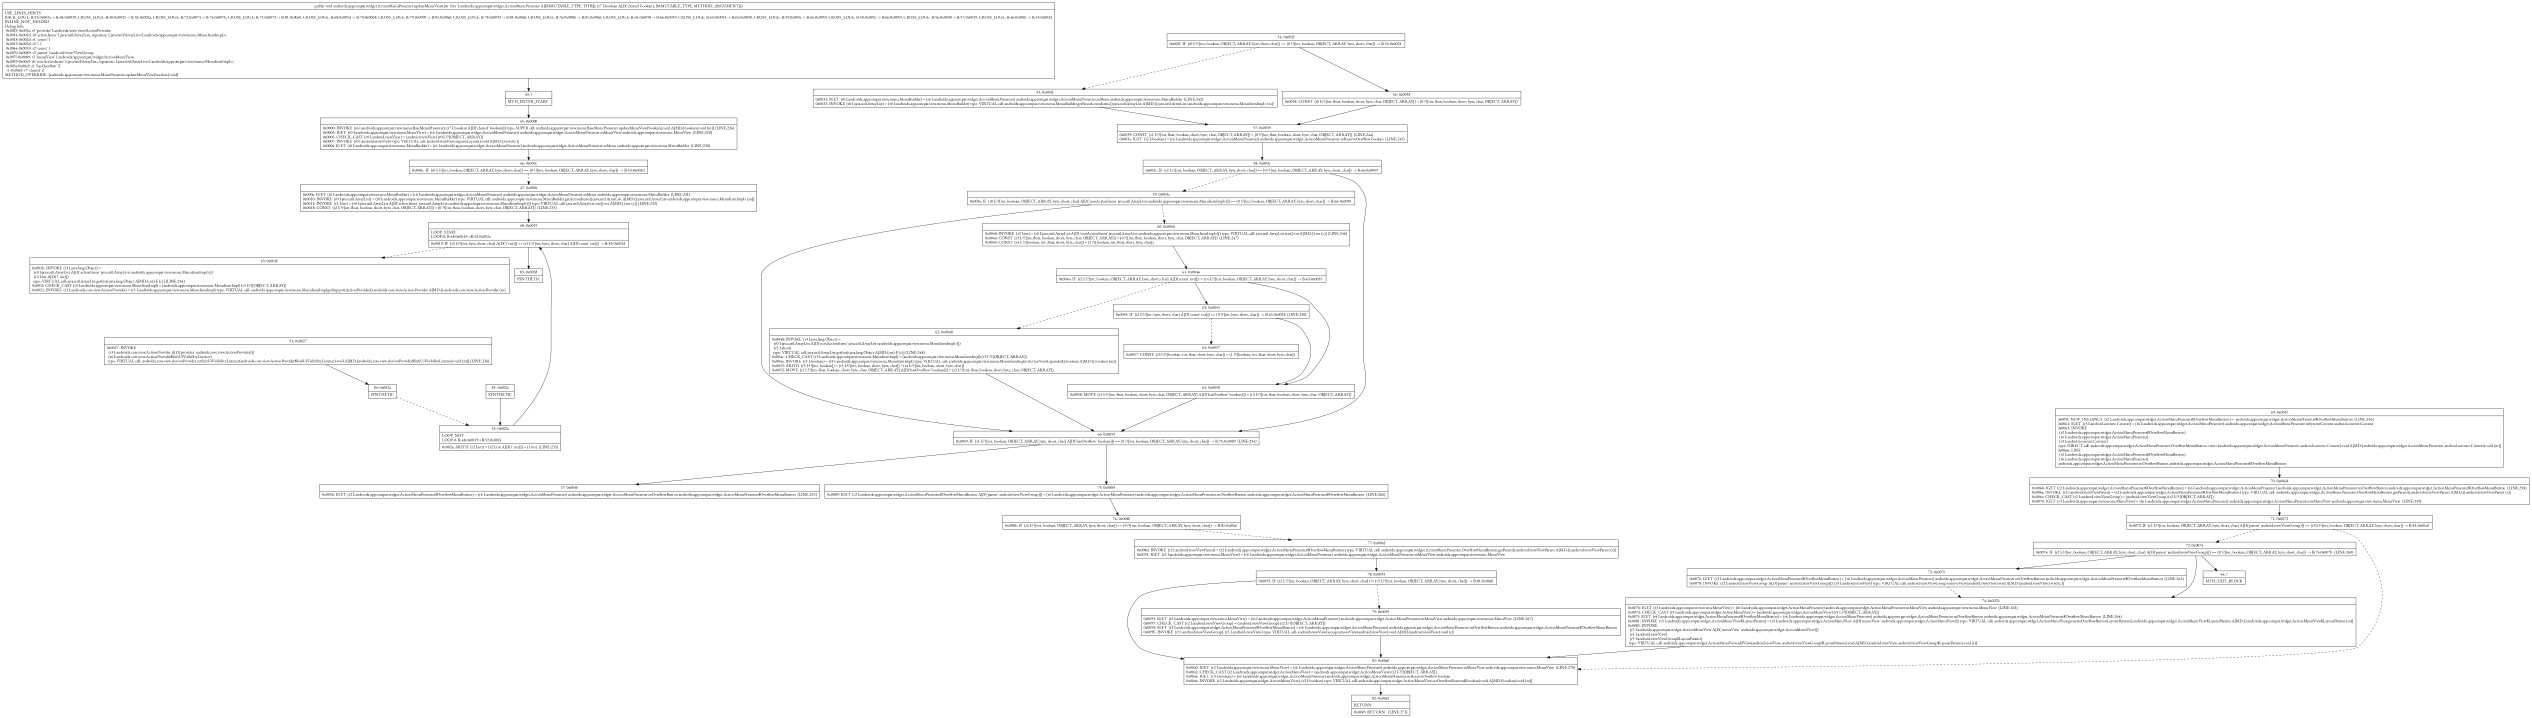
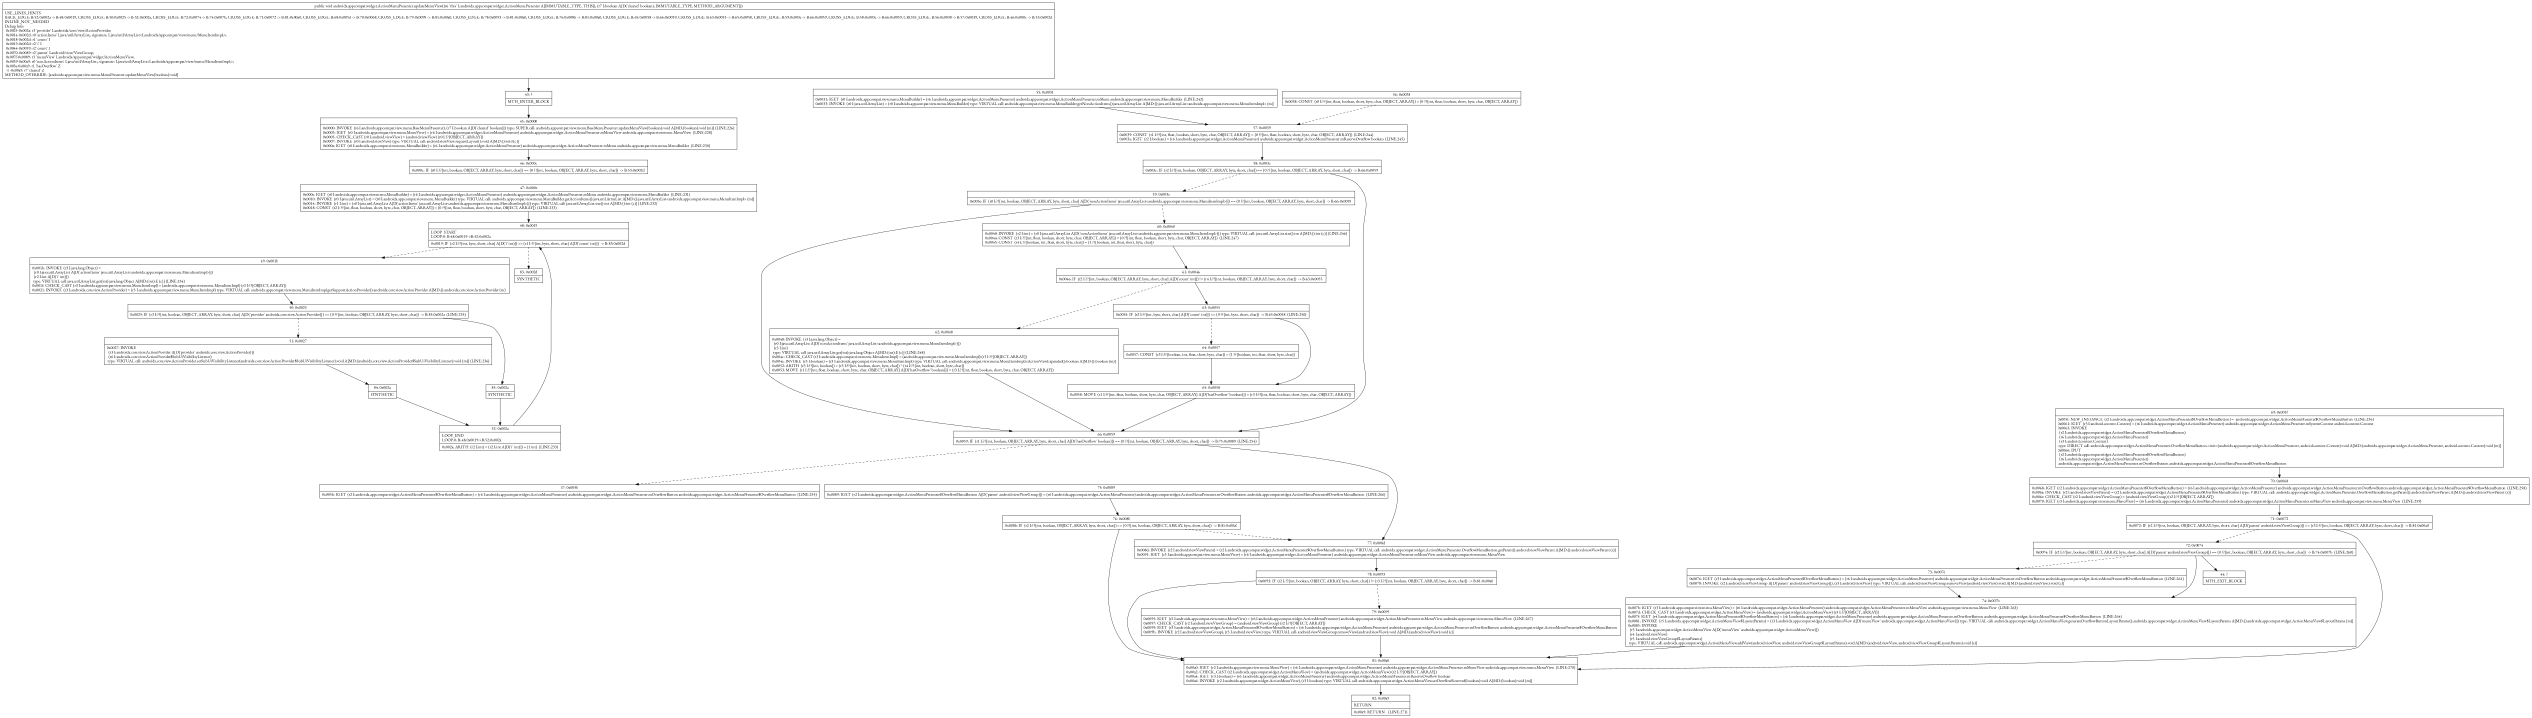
node "54: 0x002f": removed
node "43: ?": text "MTH_ENTER_START" -> "MTH_ENTER_BLOCK"
edge "56: 0x0038" -> "57: 0x0039": style solid -> dashed
edge "46: 0x000c" -> "47: 0x000e": removed
edge "48: 0x0019" -> "83: 0x002d": style solid -> dashed
node "50: 0x0025": added
edge "61: 0x0046" -> "65: 0x0058": now "64: 0x0057" -> "65: 0x0058"
node "62: 0x0048": text "(r3 I:short)" -> "(r3 I:int)"
edge "84: 0x002a" -> "52: 0x002a": style dashed -> solid
node "52: 0x002a": text "LOOP_NOT" -> "LOOP_END"
node "69: 0x005f": text "0x0066: LINE" -> "0x0066: IPUT"
edge "66: 0x0059" -> "75: 0x0089": now "66: 0x0059" -> "77: 0x008d"
edge "66: 0x0059" -> "67: 0x005b": style solid -> dashed
edge "72: 0x0074" -> "73: 0x0076": style solid -> dashed
edge "73: 0x0076" -> "74: 0x007b": style dashed -> solid
edge "76: 0x008b" -> "81: 0x00a0": added
edge "71: 0x0072" -> "81: 0x00a0": style dashed -> solid
